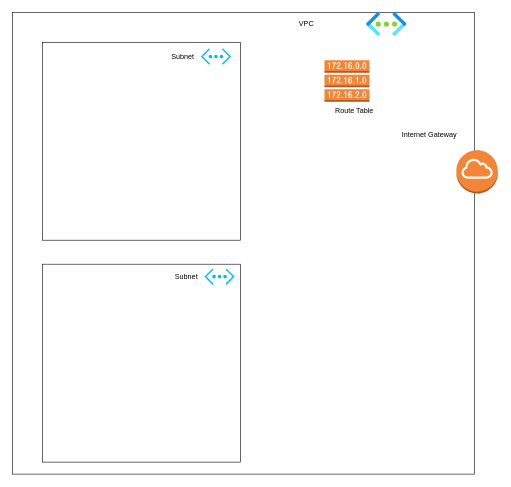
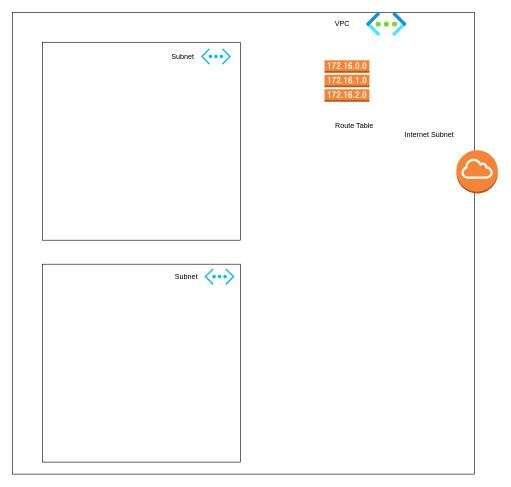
node "VPC": moved (306, 24) -> (342, 24)
node "Route Table": moved (354, 111) -> (354, 126)
node "Internet Gateway": label "Internet Gateway" -> "Internet Subnet"
